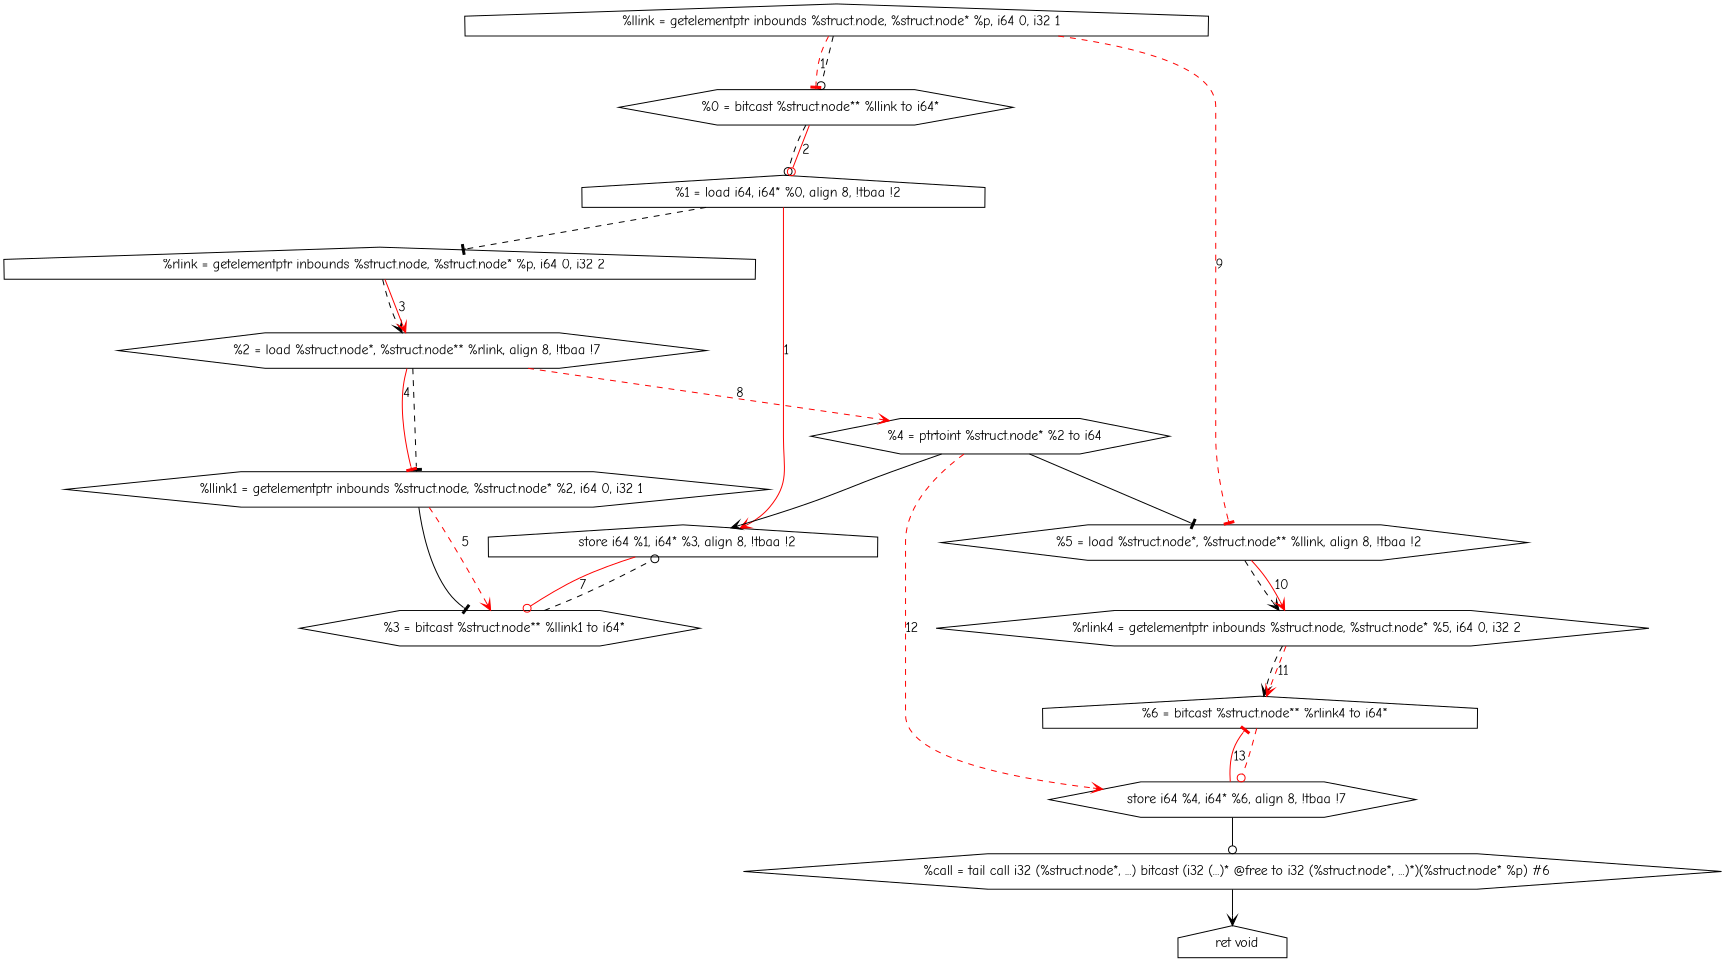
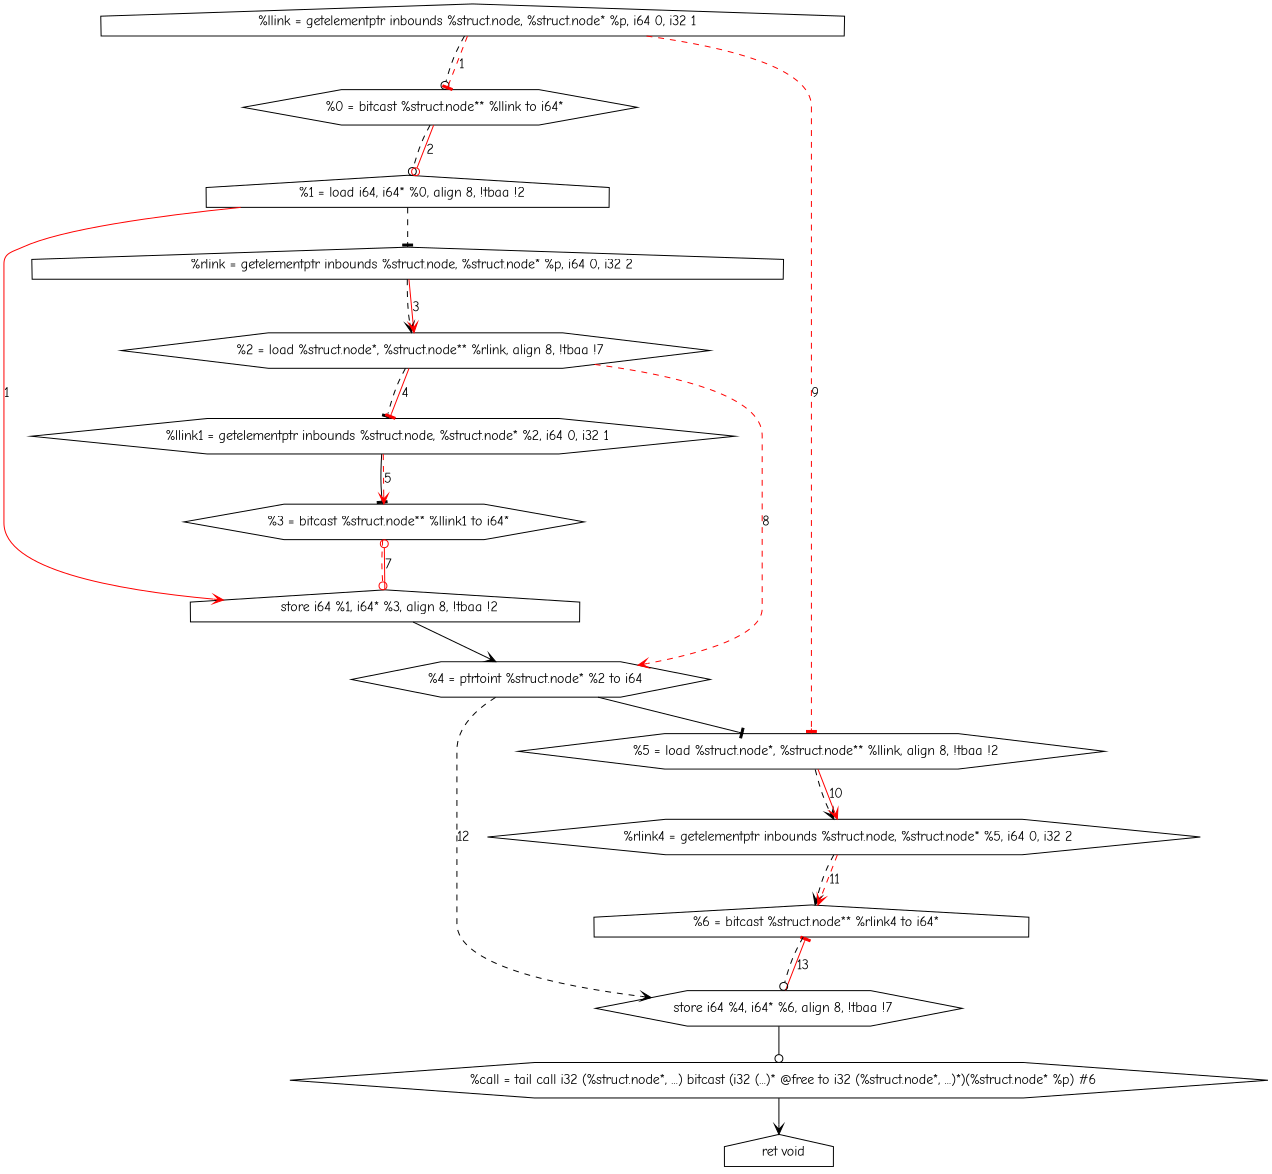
edge "%4 = ptrtoint %struct.node* %2 to i64" -> "store i64 %1, i64* %3, align 8, !tbaa !2": reversed
edge "%3 = bitcast %struct.node** %llink1 to i64*" -> "store i64 %1, i64* %3, align 8, !tbaa !2": color black -> red
edge "%4 = ptrtoint %struct.node* %2 to i64" -> "store i64 %4, i64* %6, align 8, !tbaa !7": color red -> black
edge "%6 = bitcast %struct.node** %rlink4 to i64*" -> "store i64 %4, i64* %6, align 8, !tbaa !7": color red -> black
